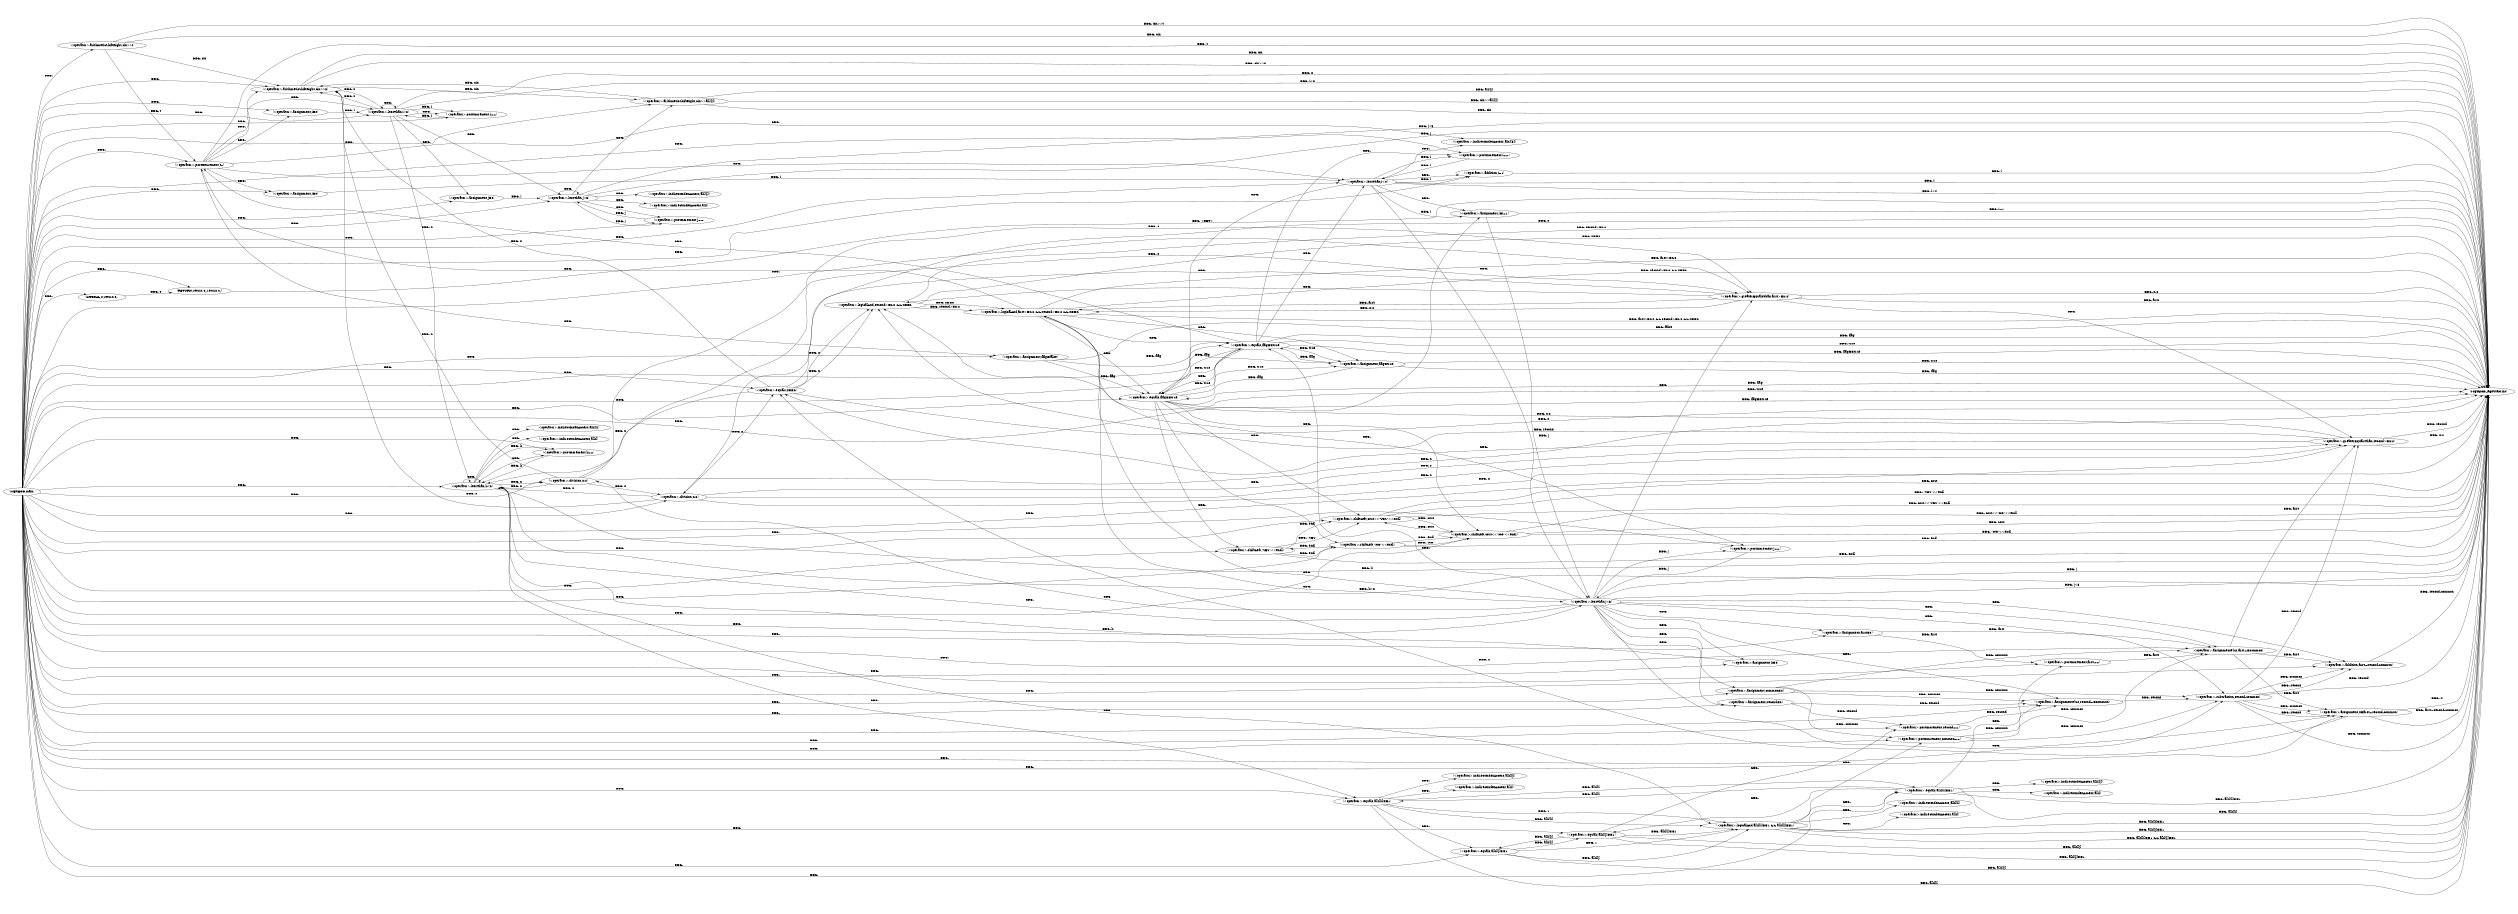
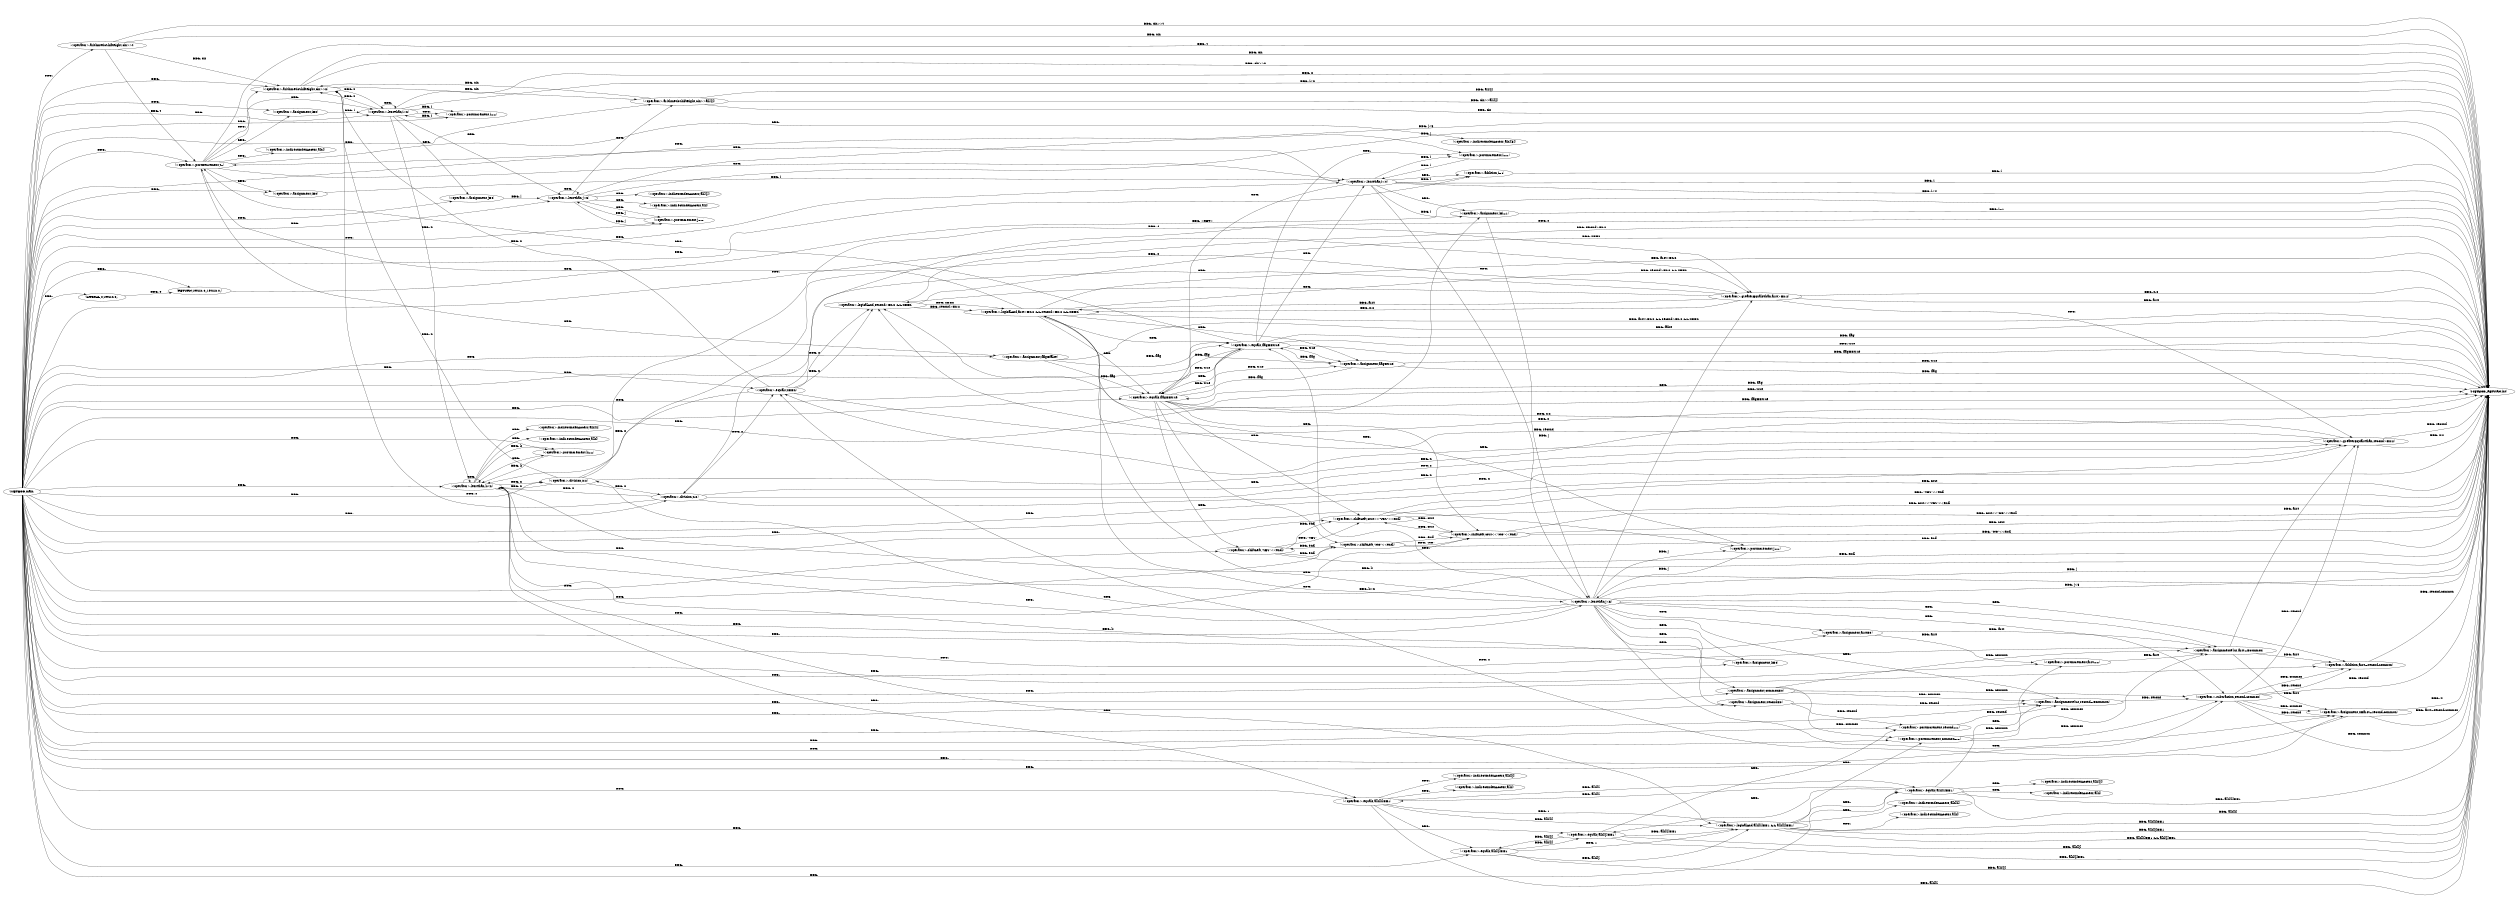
node "(<operator>.indirectIndexAccess,a[n])": added
edge "(<operator>.lessThan,i<4)" -> "(<operator>.indirectIndexAccess,a[n][5])": now "(<operator>.lessThan,i<4)" -> "(<operator>.postDecrement,t--)"
